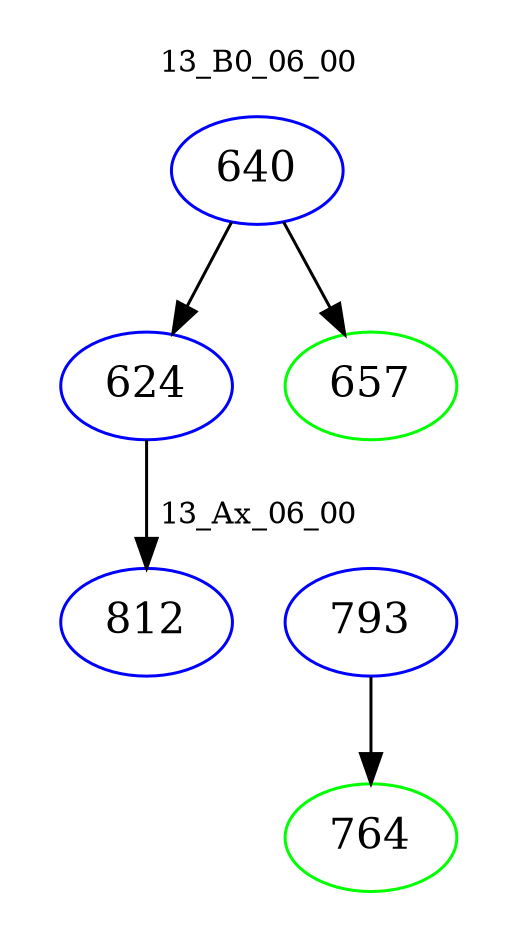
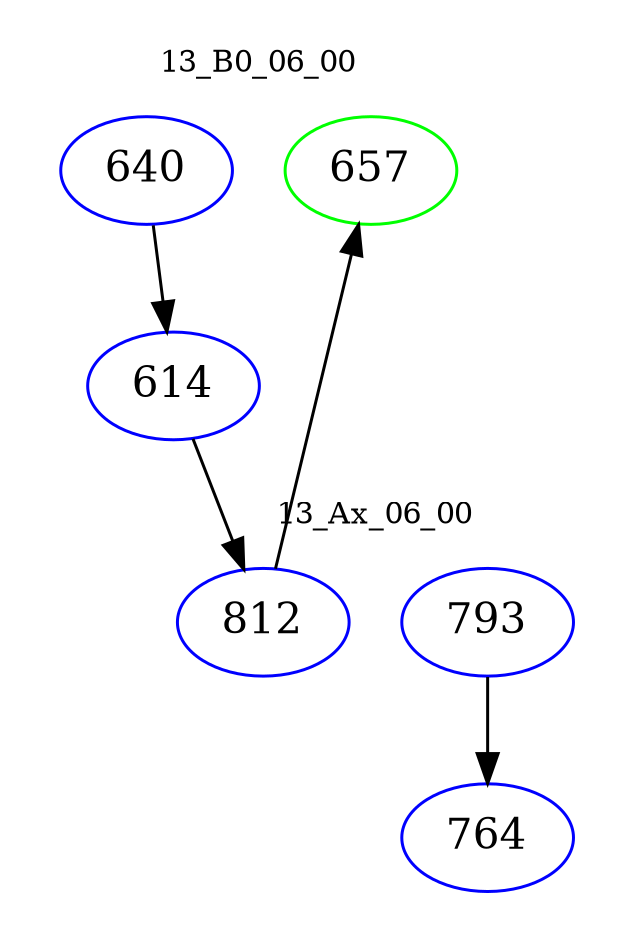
edge "640" -> "657": now "812" -> "657"
node "624": label "624" -> "614"
node "764": color green -> blue
